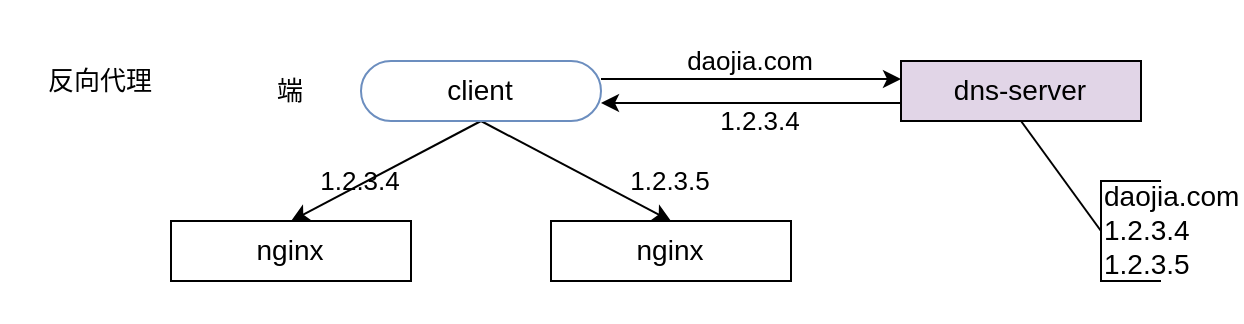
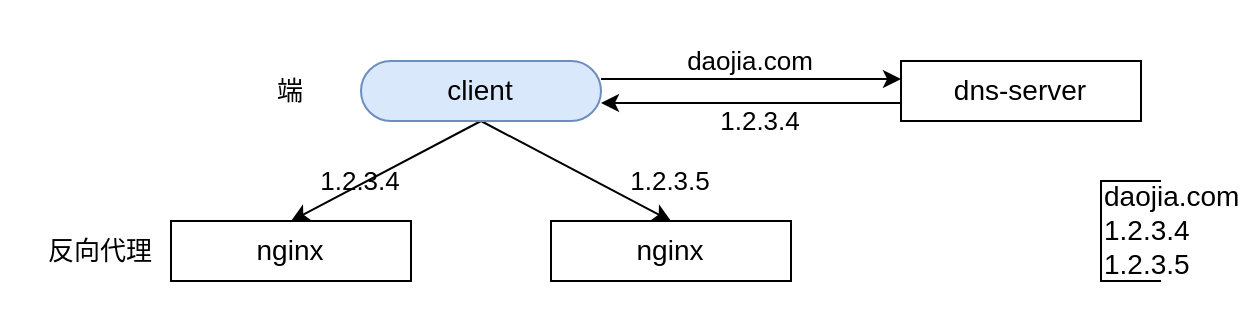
node "反向代理": moved (101, 81) -> (101, 251)
node "client": fillcolor #ffffff -> #dae8fc
node "dns-server": fillcolor #e1d5e7 -> #ffffff
edge "dns-server" -- "daojia.com 1.2.3.4 1.2.3.5": removed
